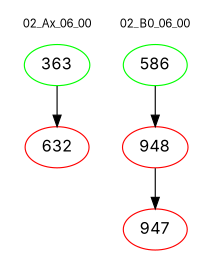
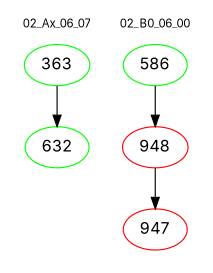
cluster "02_Ax_06_00": label "02_Ax_06_00" -> "02_Ax_06_07"
node "632": color red -> green
